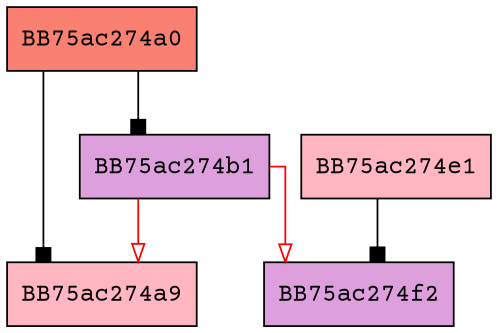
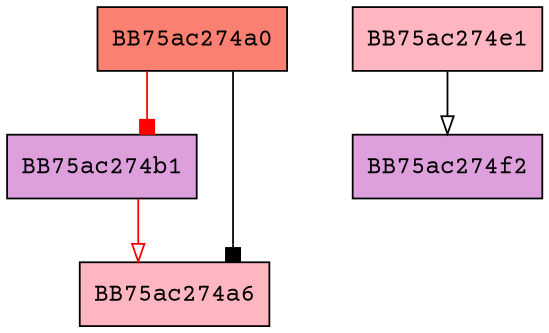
edge "BB75ac274a0" -> "BB75ac274b1": color black -> red
edge "BB75ac274b1" -> "BB75ac274f2": removed
edge "BB75ac274e1" -> "BB75ac274f2": arrowhead box -> onormal
node "BB75ac274a9": label "BB75ac274a9" -> "BB75ac274a6"
